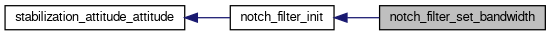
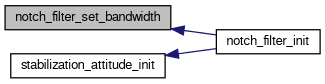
node "stabilization_attitude_attitude": label "stabilization_attitude_attitude" -> "stabilization_attitude_init"
edge "notch_filter_set_bandwidth" -> "notch_filter_init": reversed
